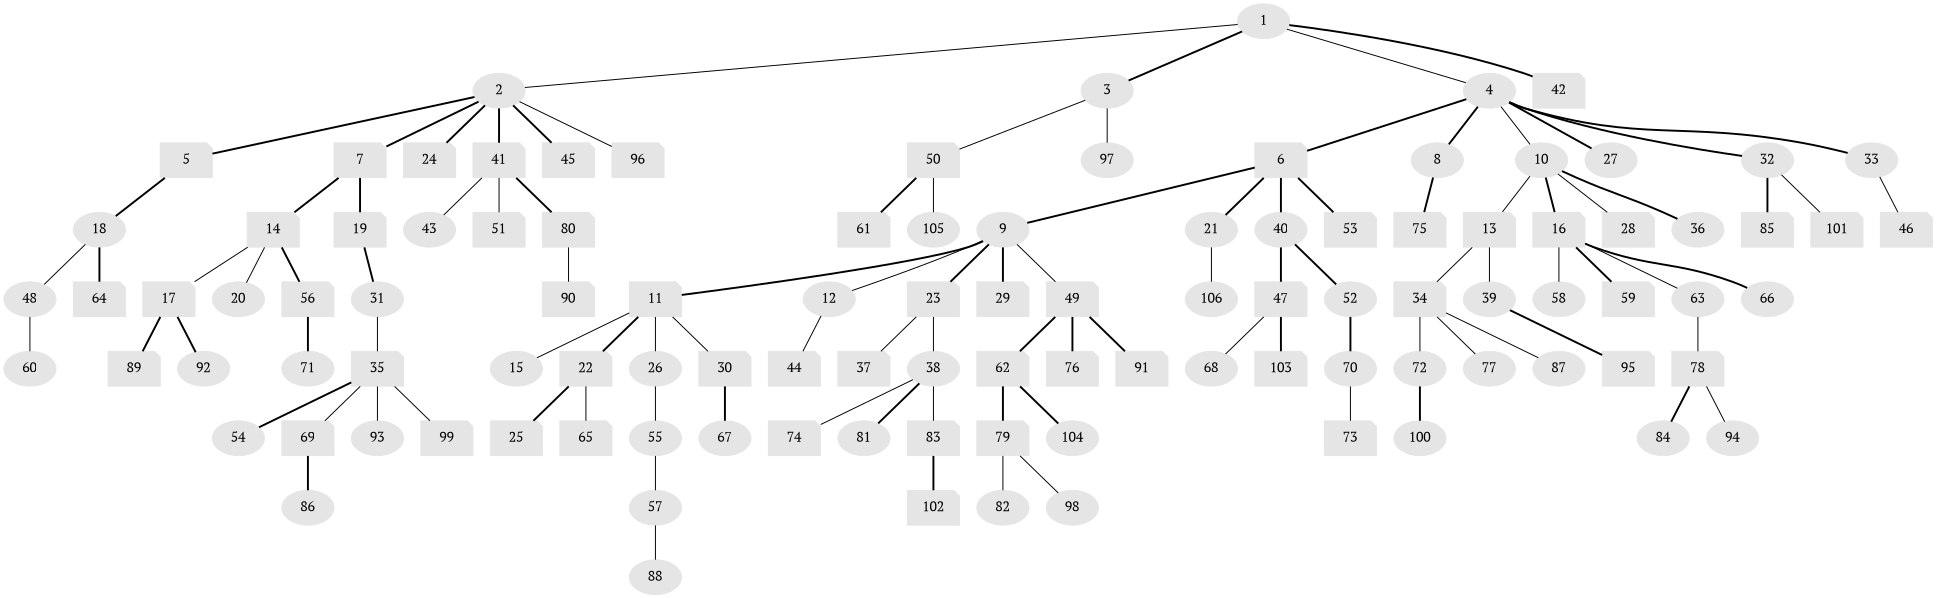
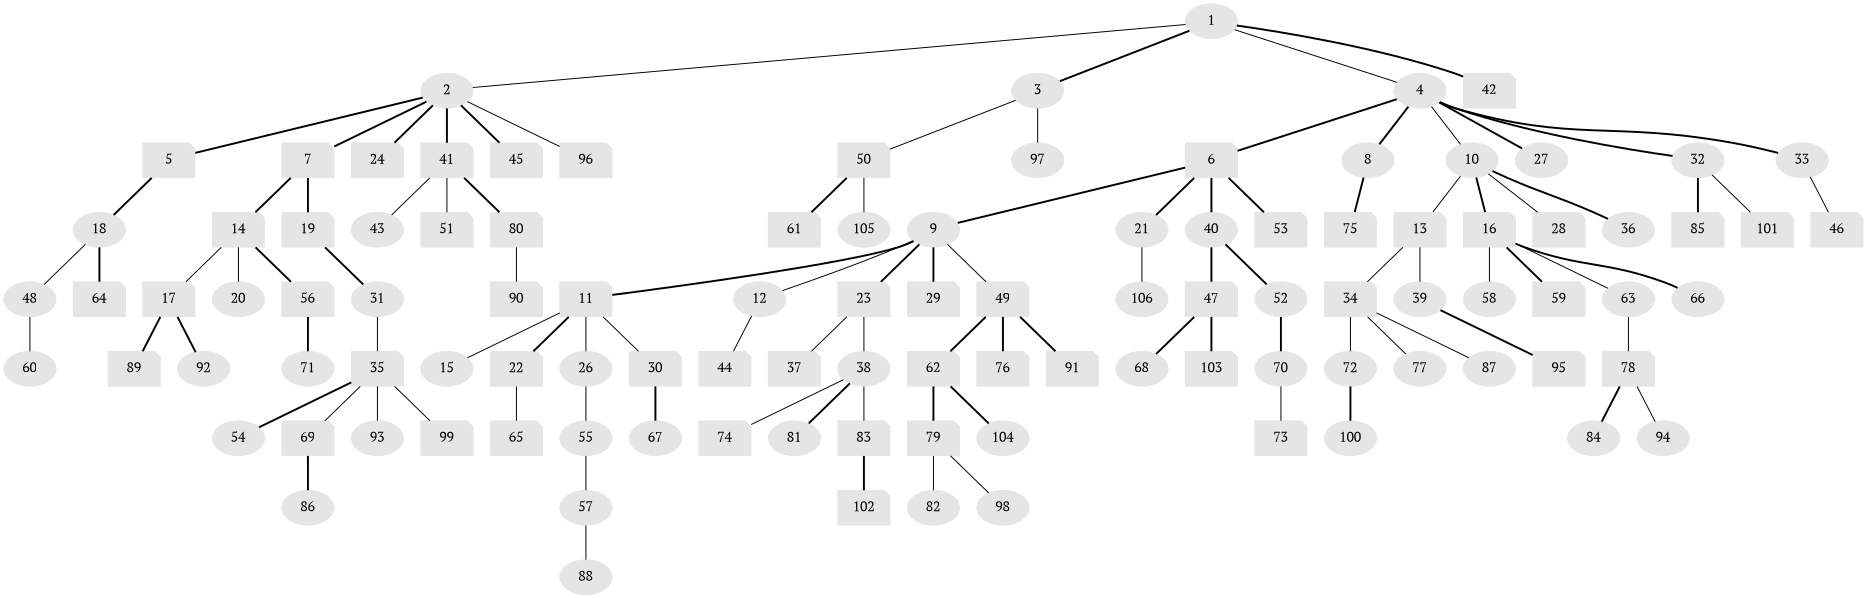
edge "47" -- "68": style solid -> bold
node "25": removed
